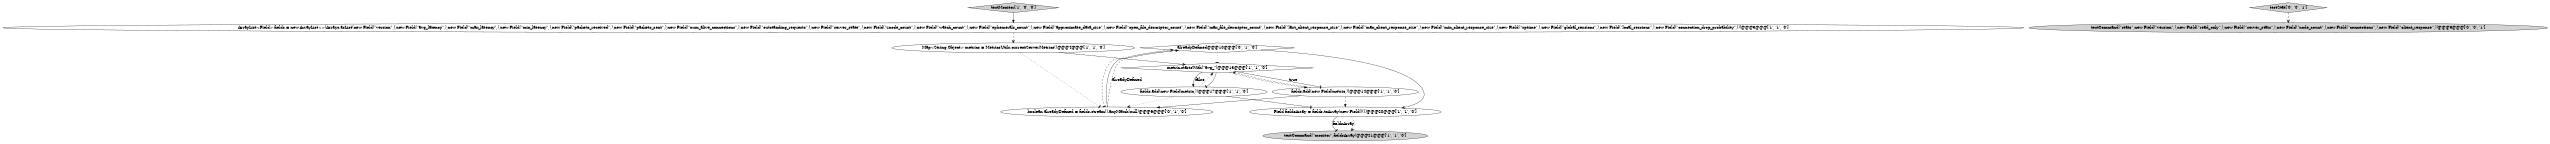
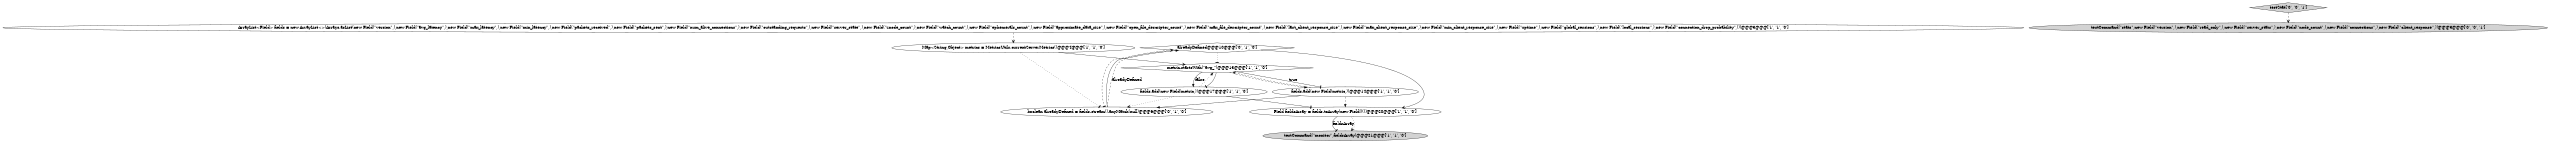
node "testMonitor['1', '0', '0']": removed
